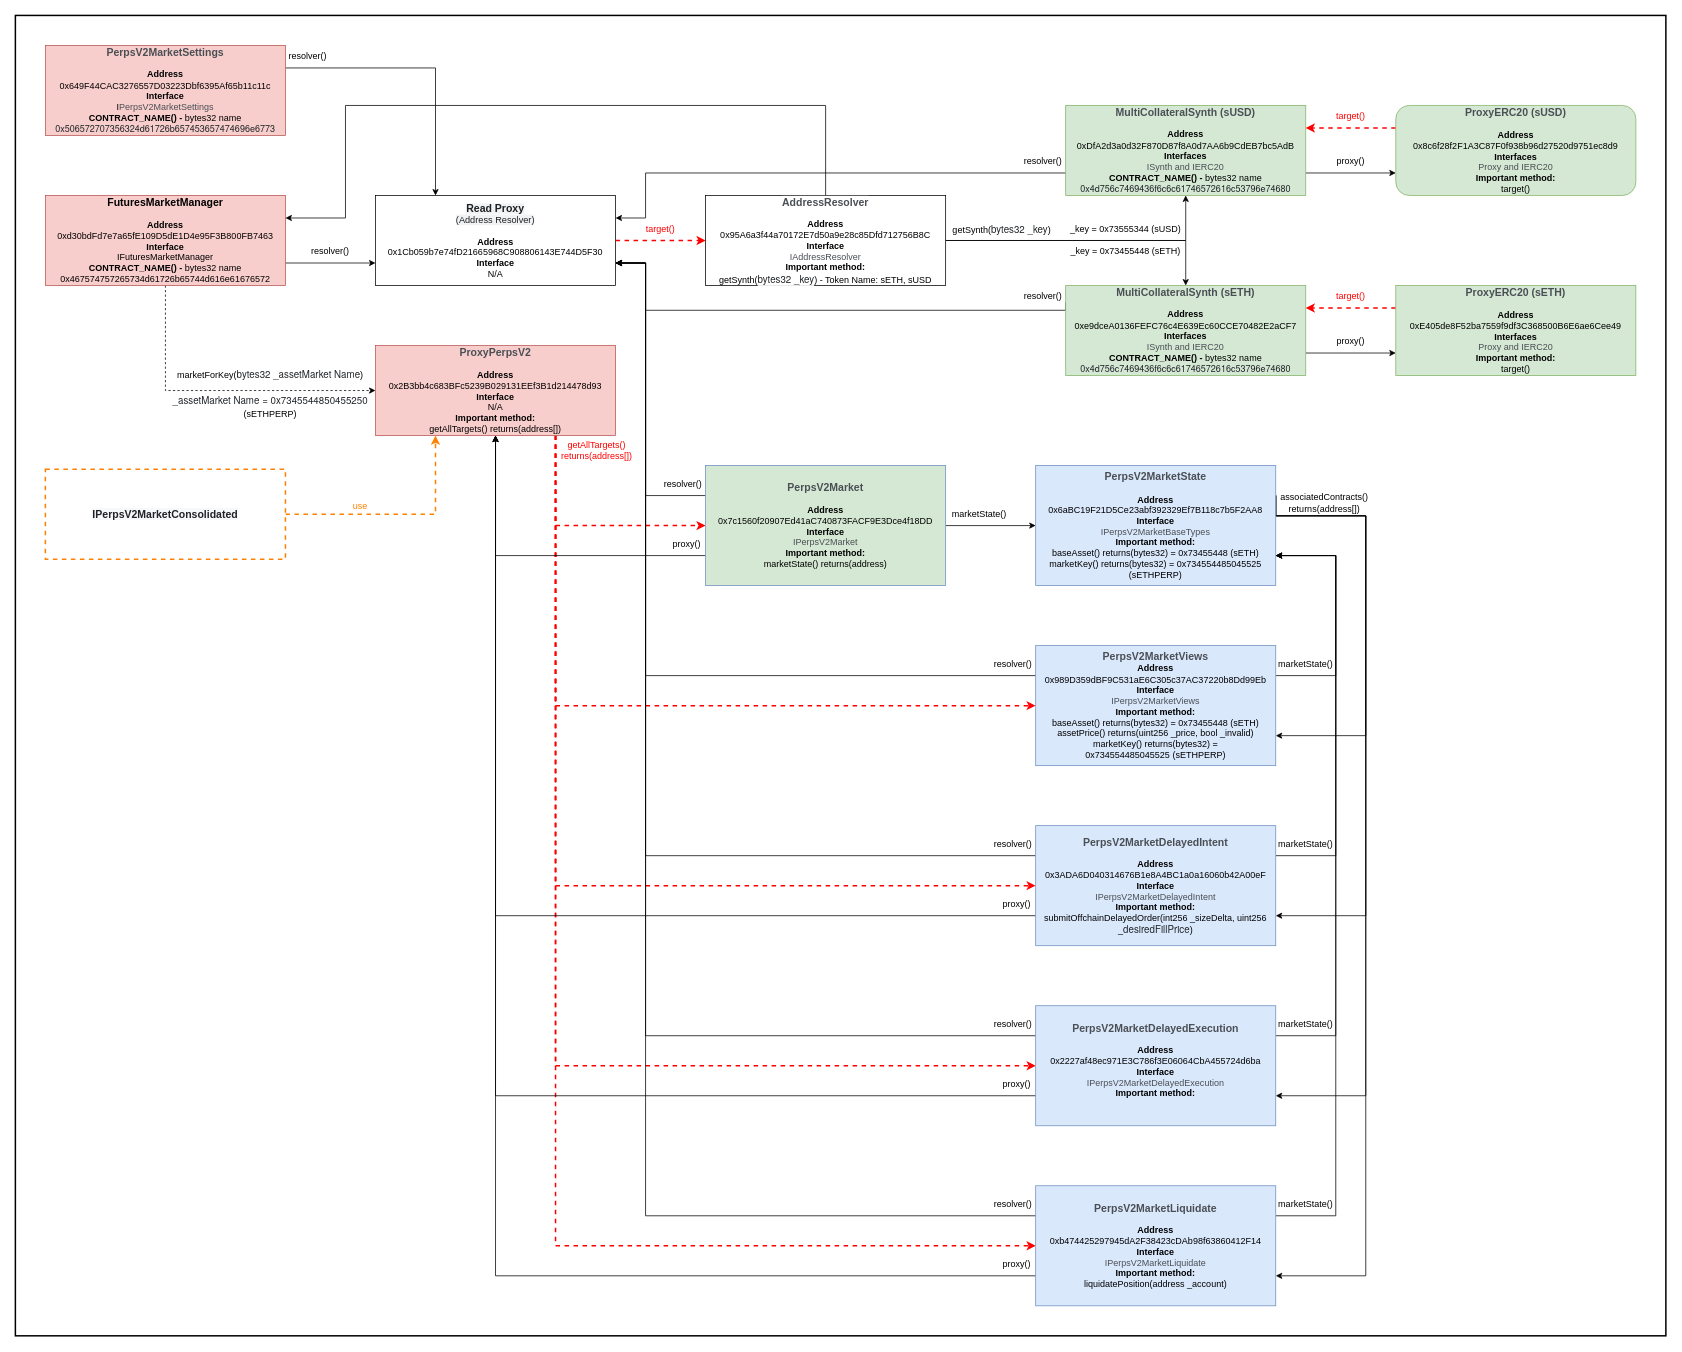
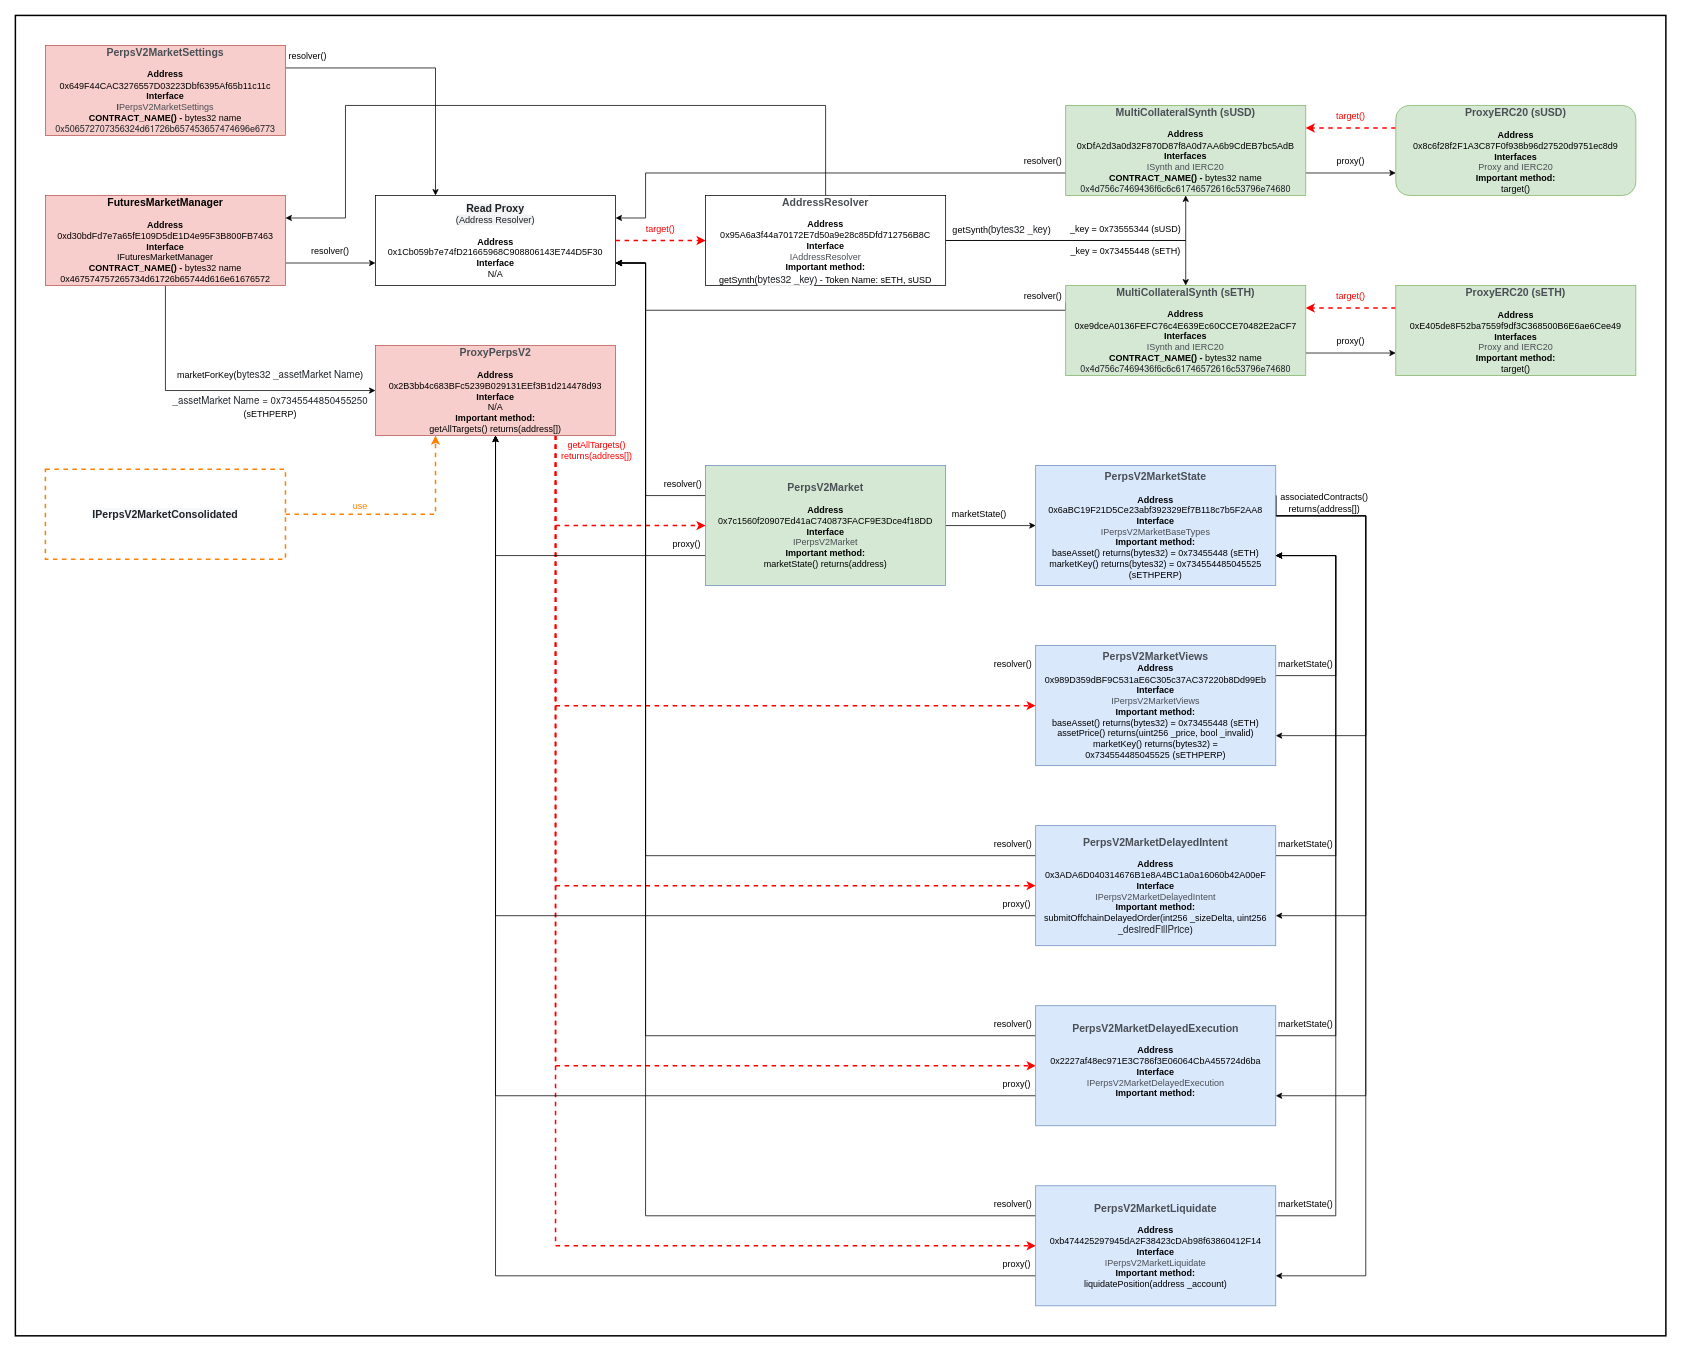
edge "FuturesMarketManager Address 0xd30bdFd7e7a65fE109D5dE1D4e95F3B800FB7463 Interface IFuturesMarketManager CONTRACT_NAME() - bytes32 name 0x467574757265734d61726b65744d616e61676572" -> "ProxyPerpsV2 Address 0x2B3bb4c683BFc5239B029131EEf3B1d214478d93 Interface N/A Important method: getAllTargets() returns(address[])": style dashed -> solid
edge "PerpsV2MarketViews Address 0x989D359dBF9C531aE6C305c37AC37220b8Dd99Eb Interface IPerpsV2MarketViews Important method: baseAsset() returns(bytes32) = 0x73455448 (sETH) assetPrice() returns(uint256 _price, bool _invalid) marketKey() returns(bytes32) = 0x734554485045525 (sETHPERP)" -> "Read Proxy (Address Resolver) Address 0x1Cb059b7e74fD21665968C908806143E744D5F30 Interface N/A": removed
